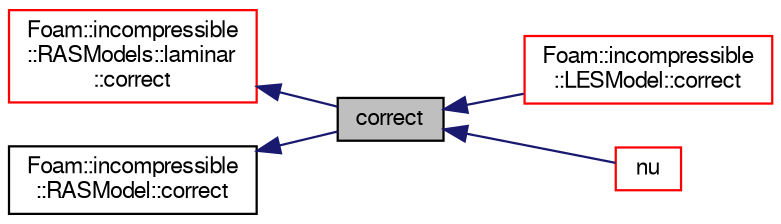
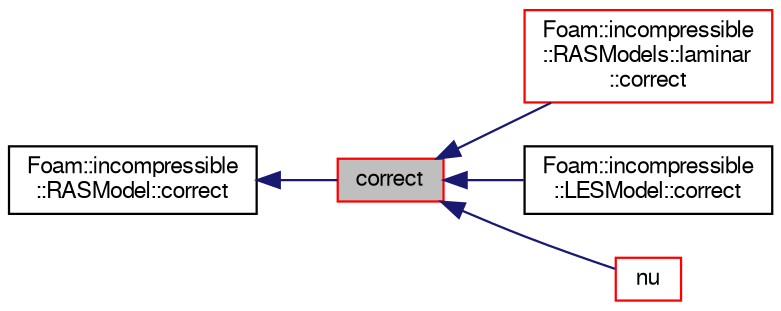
node "Foam::incompressible ::LESModel::correct": color red -> black
edge "correct" -> "Foam::incompressible ::RASModels::laminar ::correct": reversed
node "correct": color black -> red
